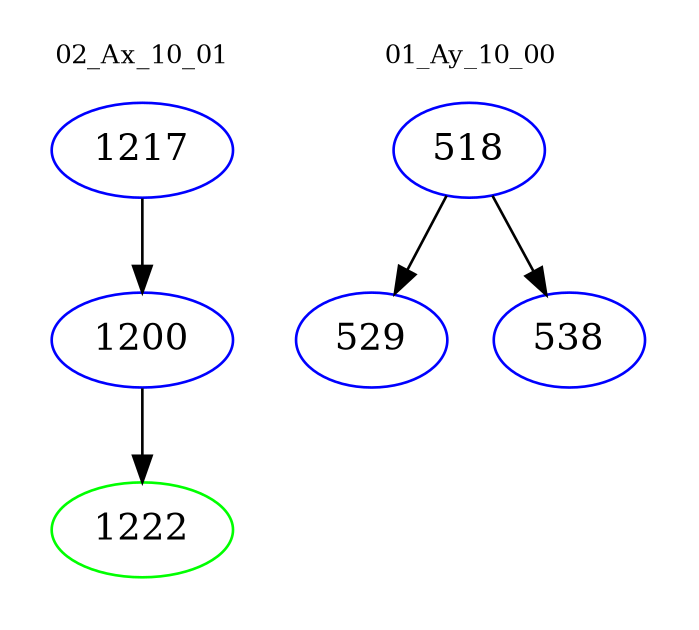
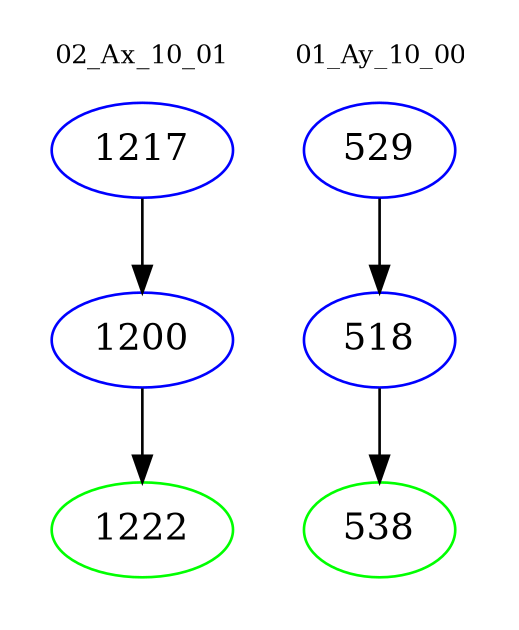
edge "518" -> "529": reversed
node "538": color blue -> green
